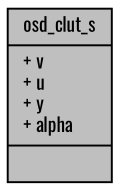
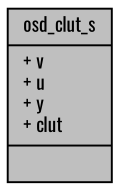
node "osd_clut_s": text "+ alpha" -> "+ clut"
